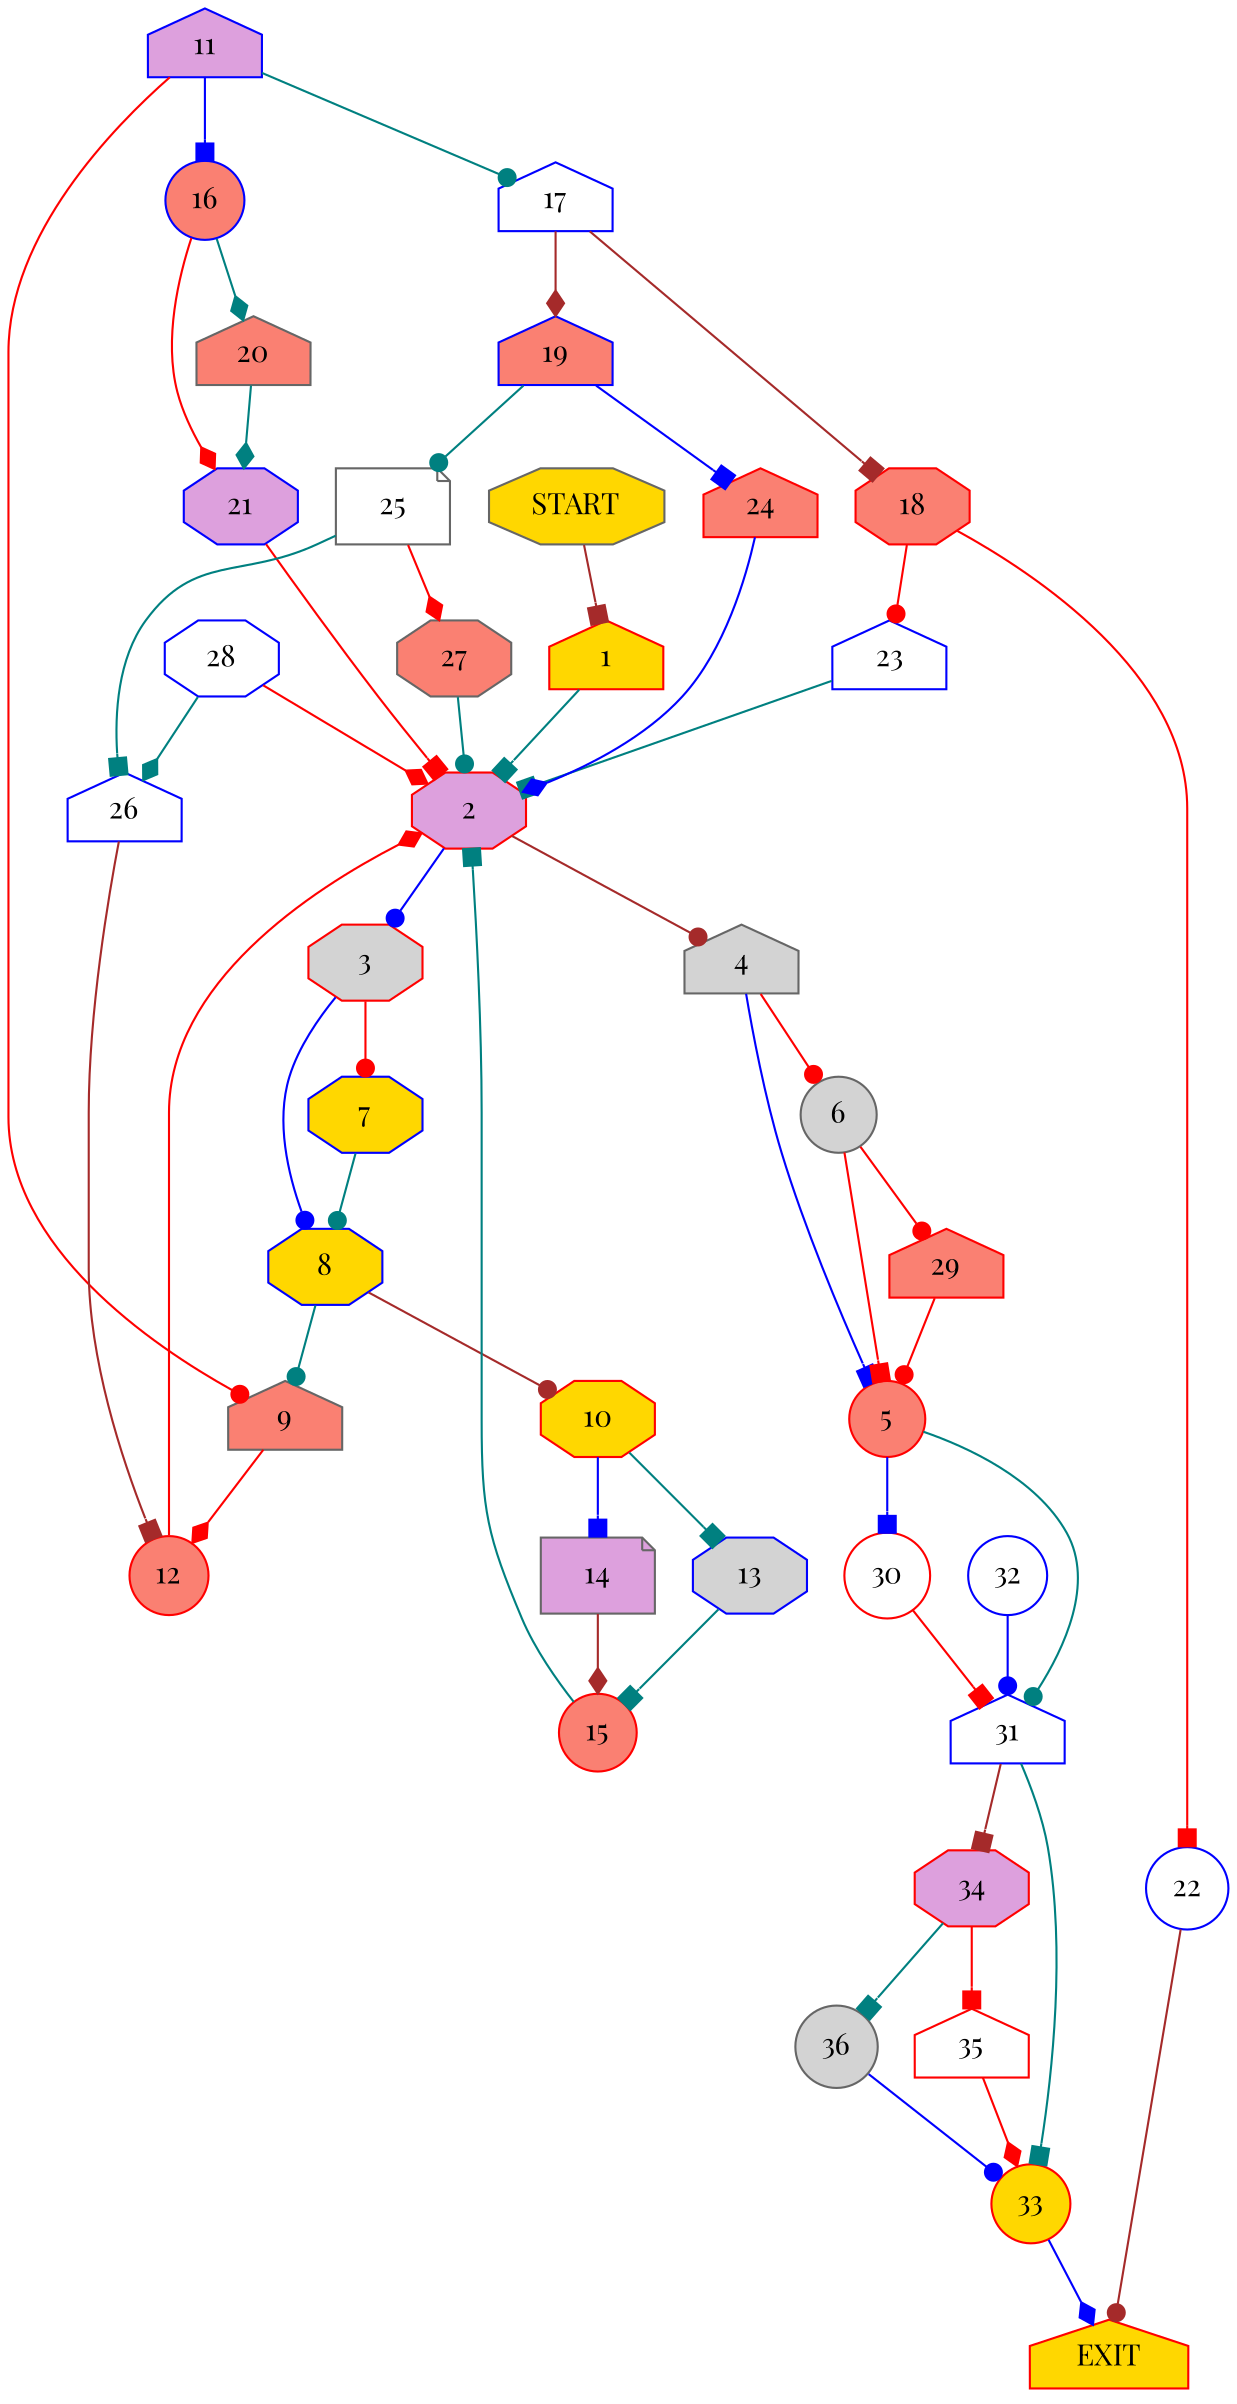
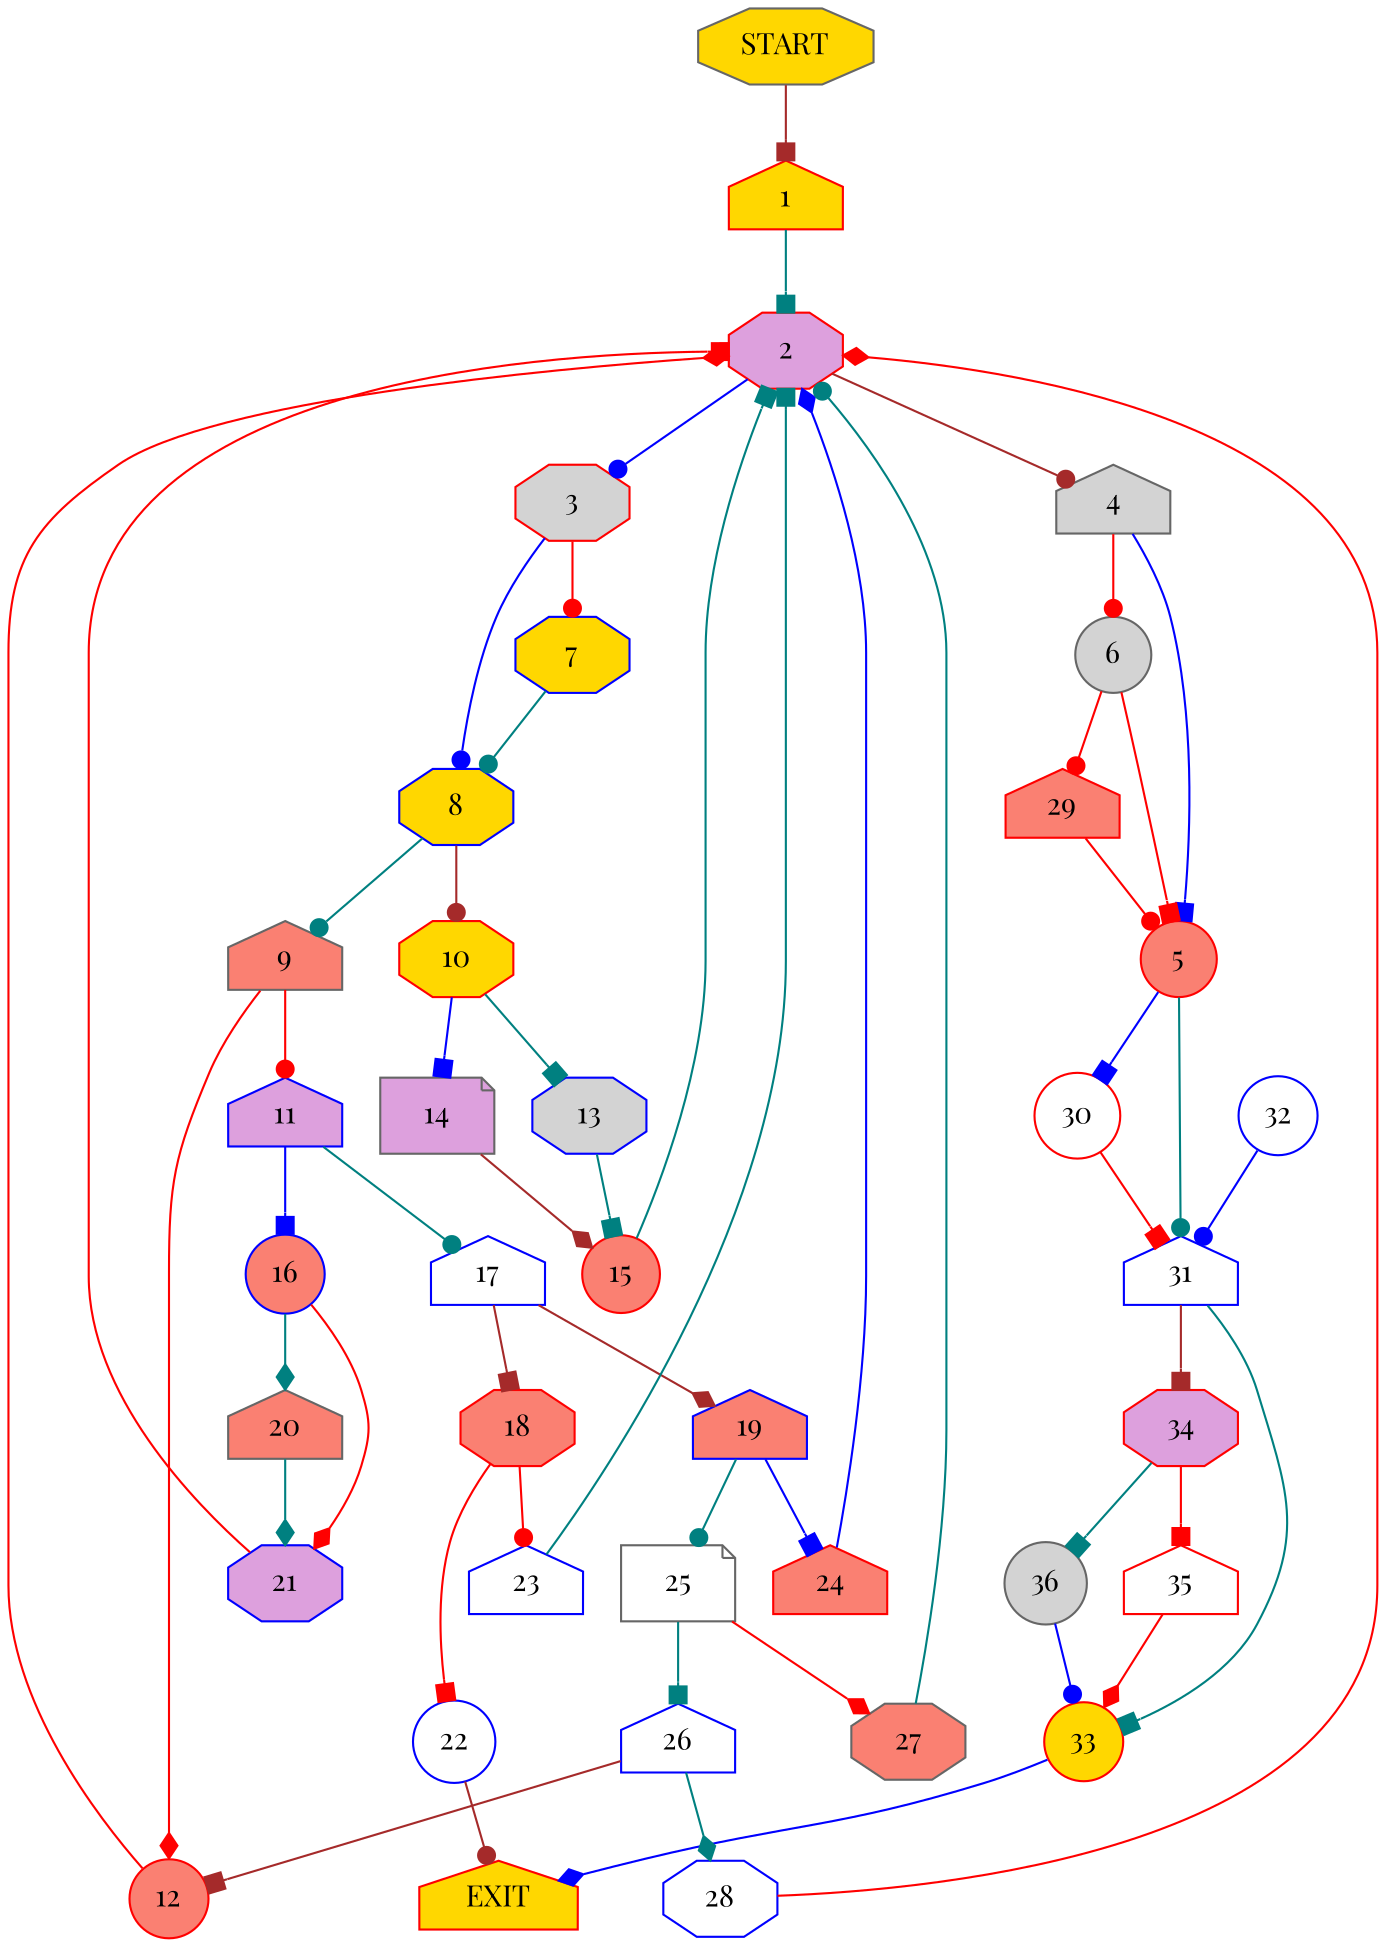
edge "28" -> "26": reversed
edge "11" -> "9": reversed
